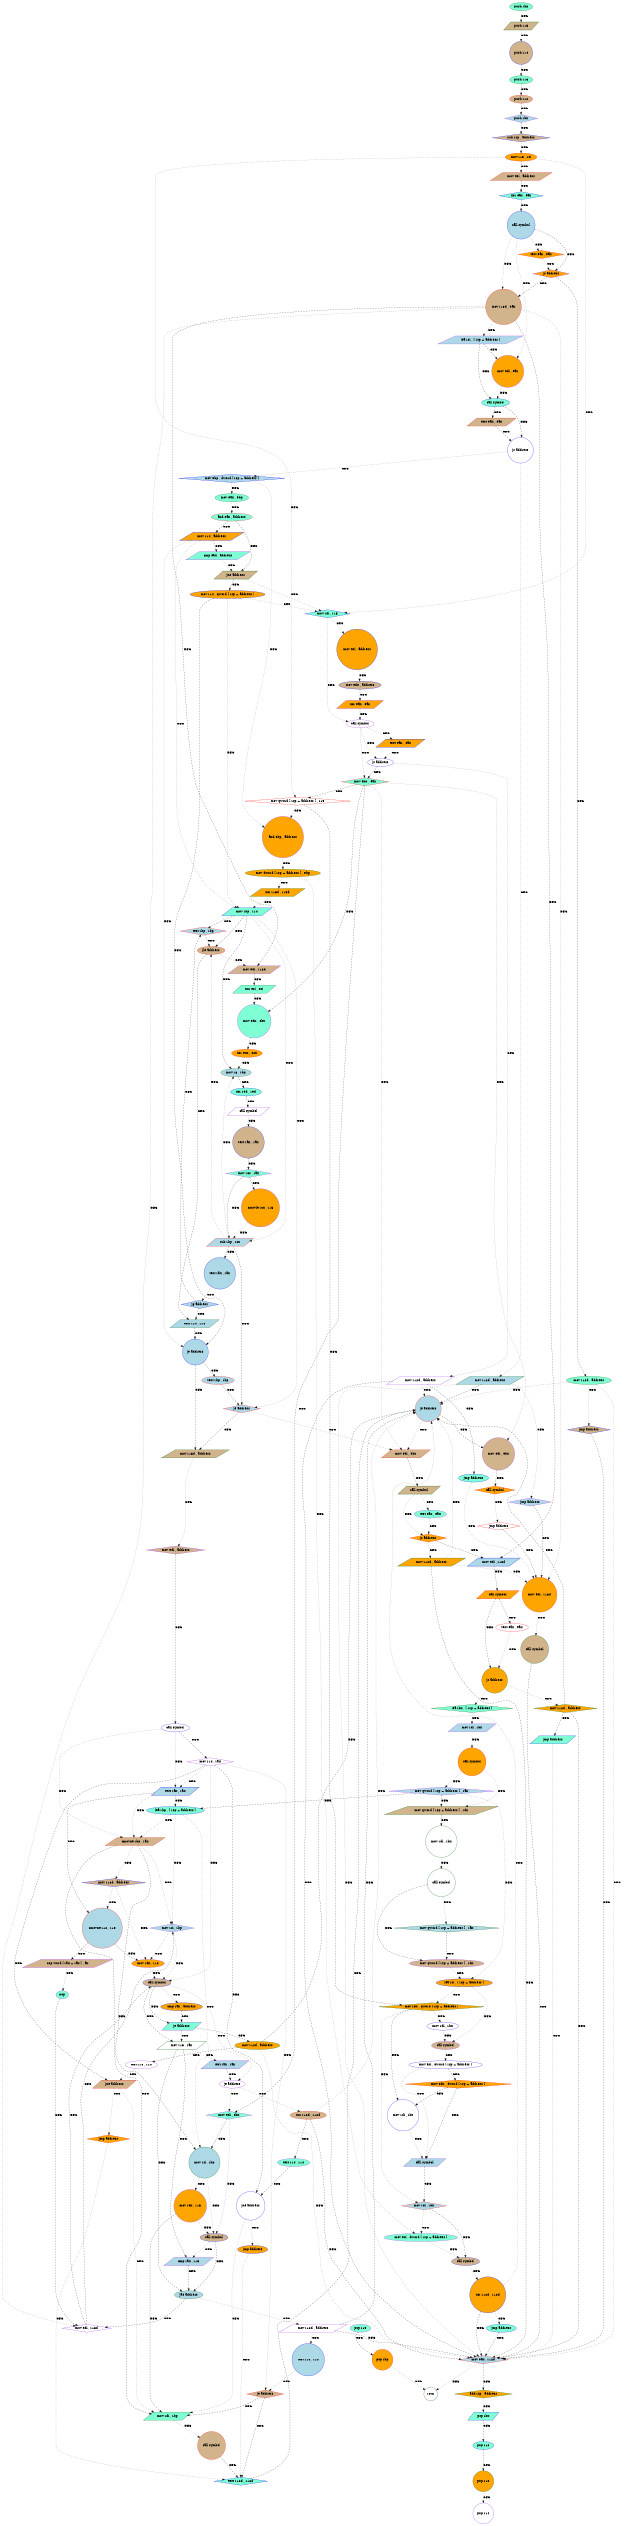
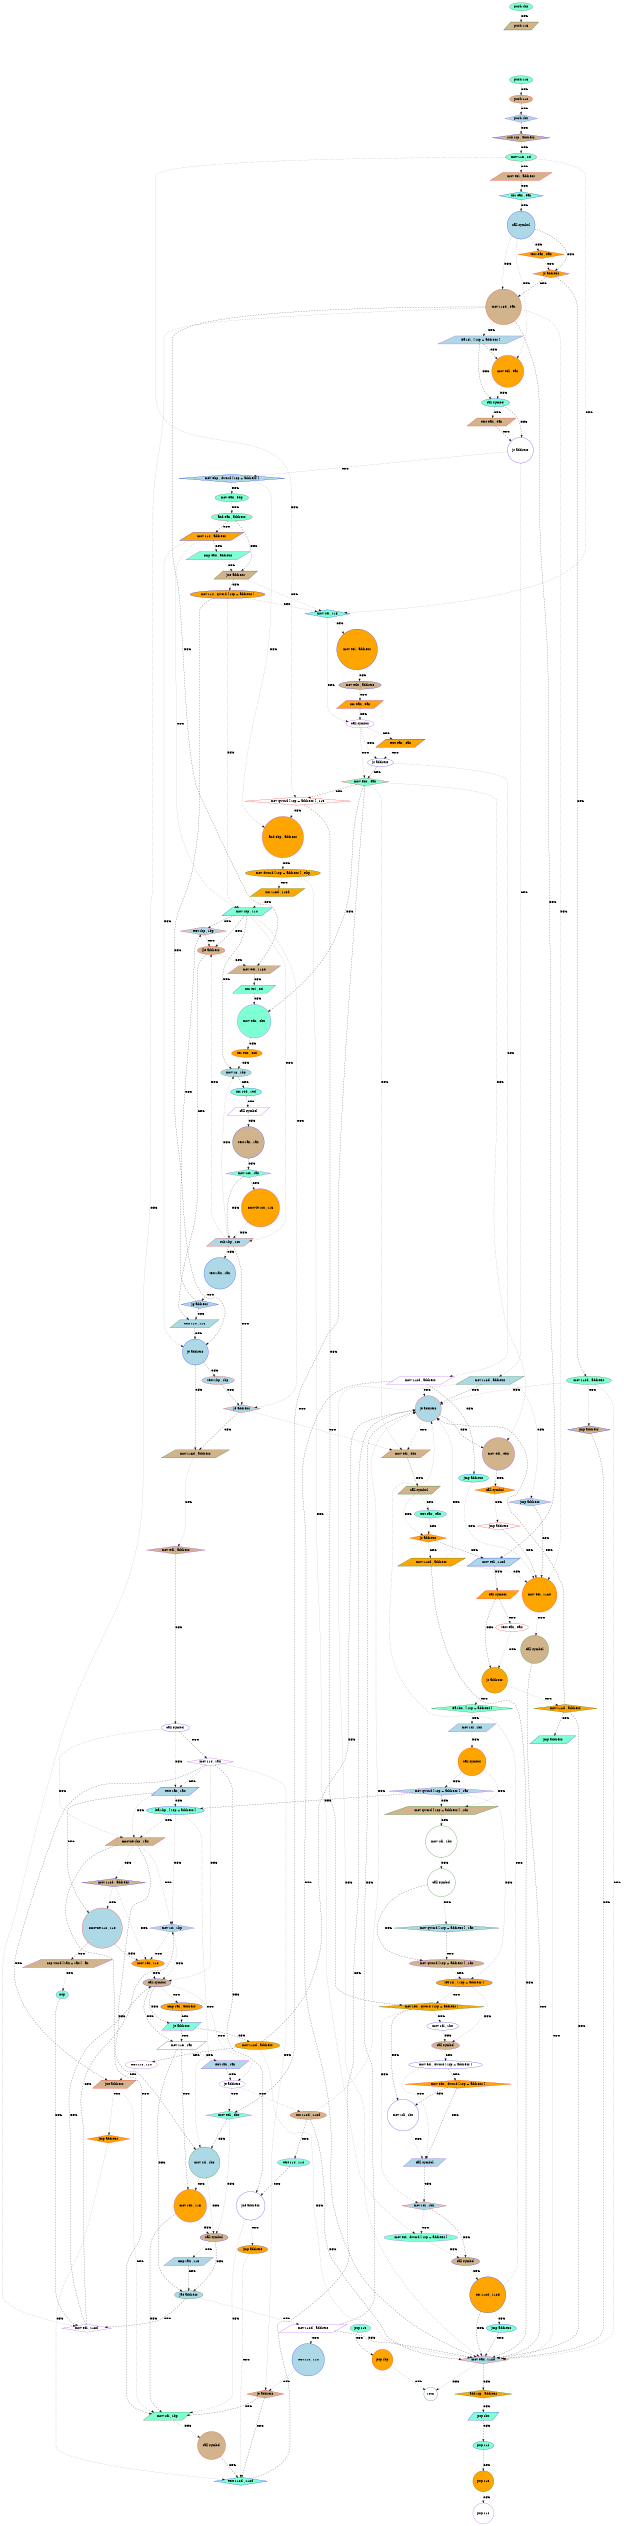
node "push r14": removed
node "mov r15 , rsi": fillcolor orange -> aquamarine
edge "mov r15 , rax" -> "cmp rax , r15": now "mov r15 , rax" -> "mov rdx , r15"
